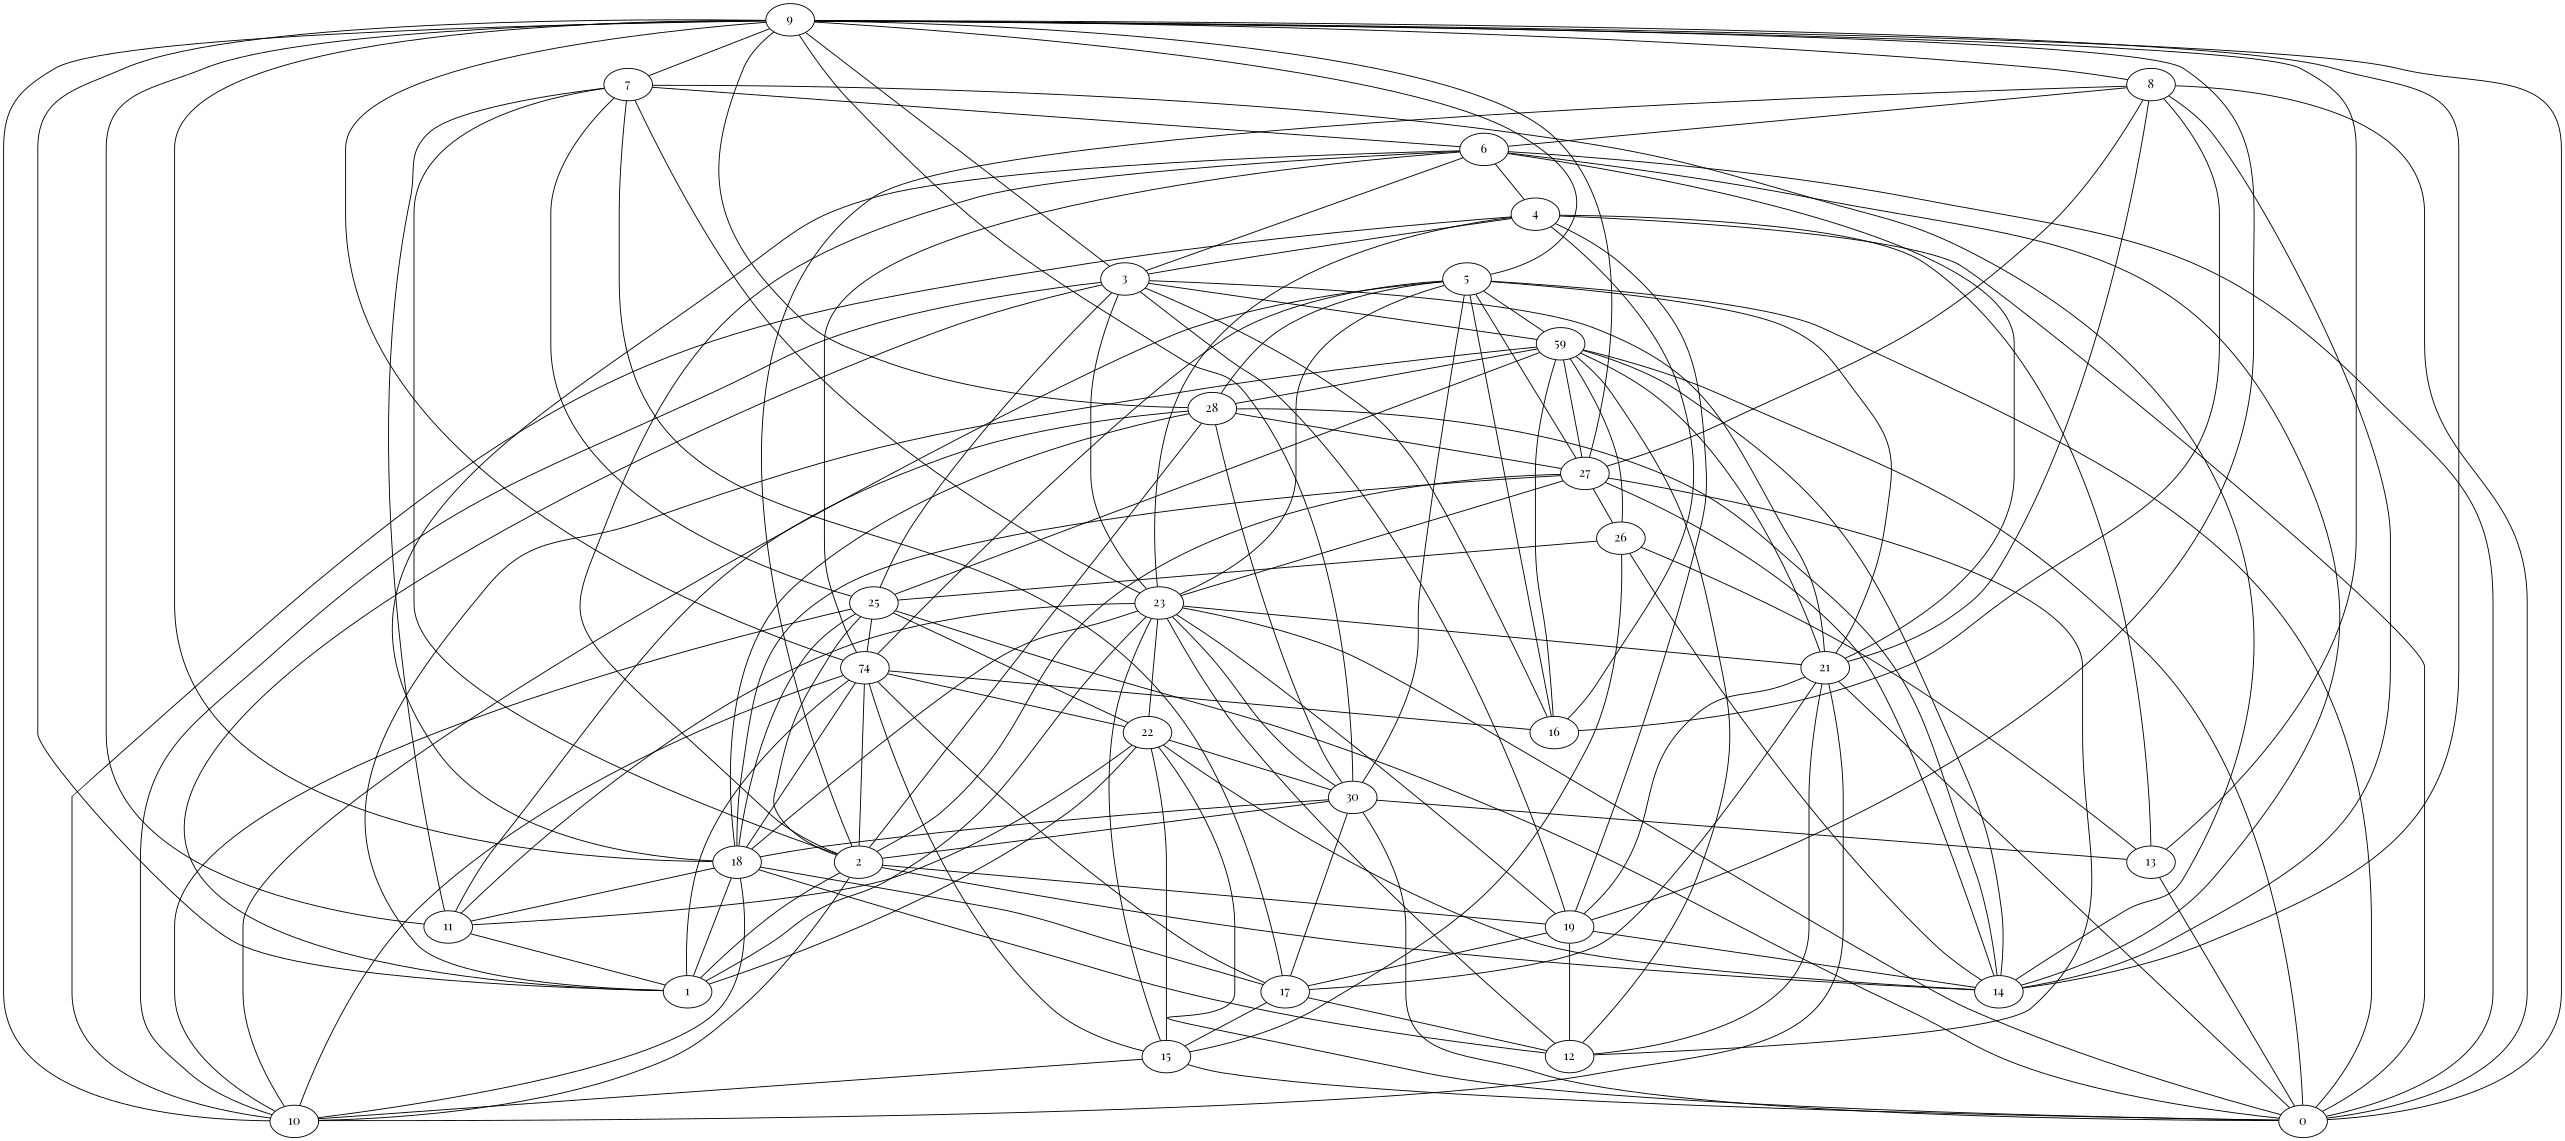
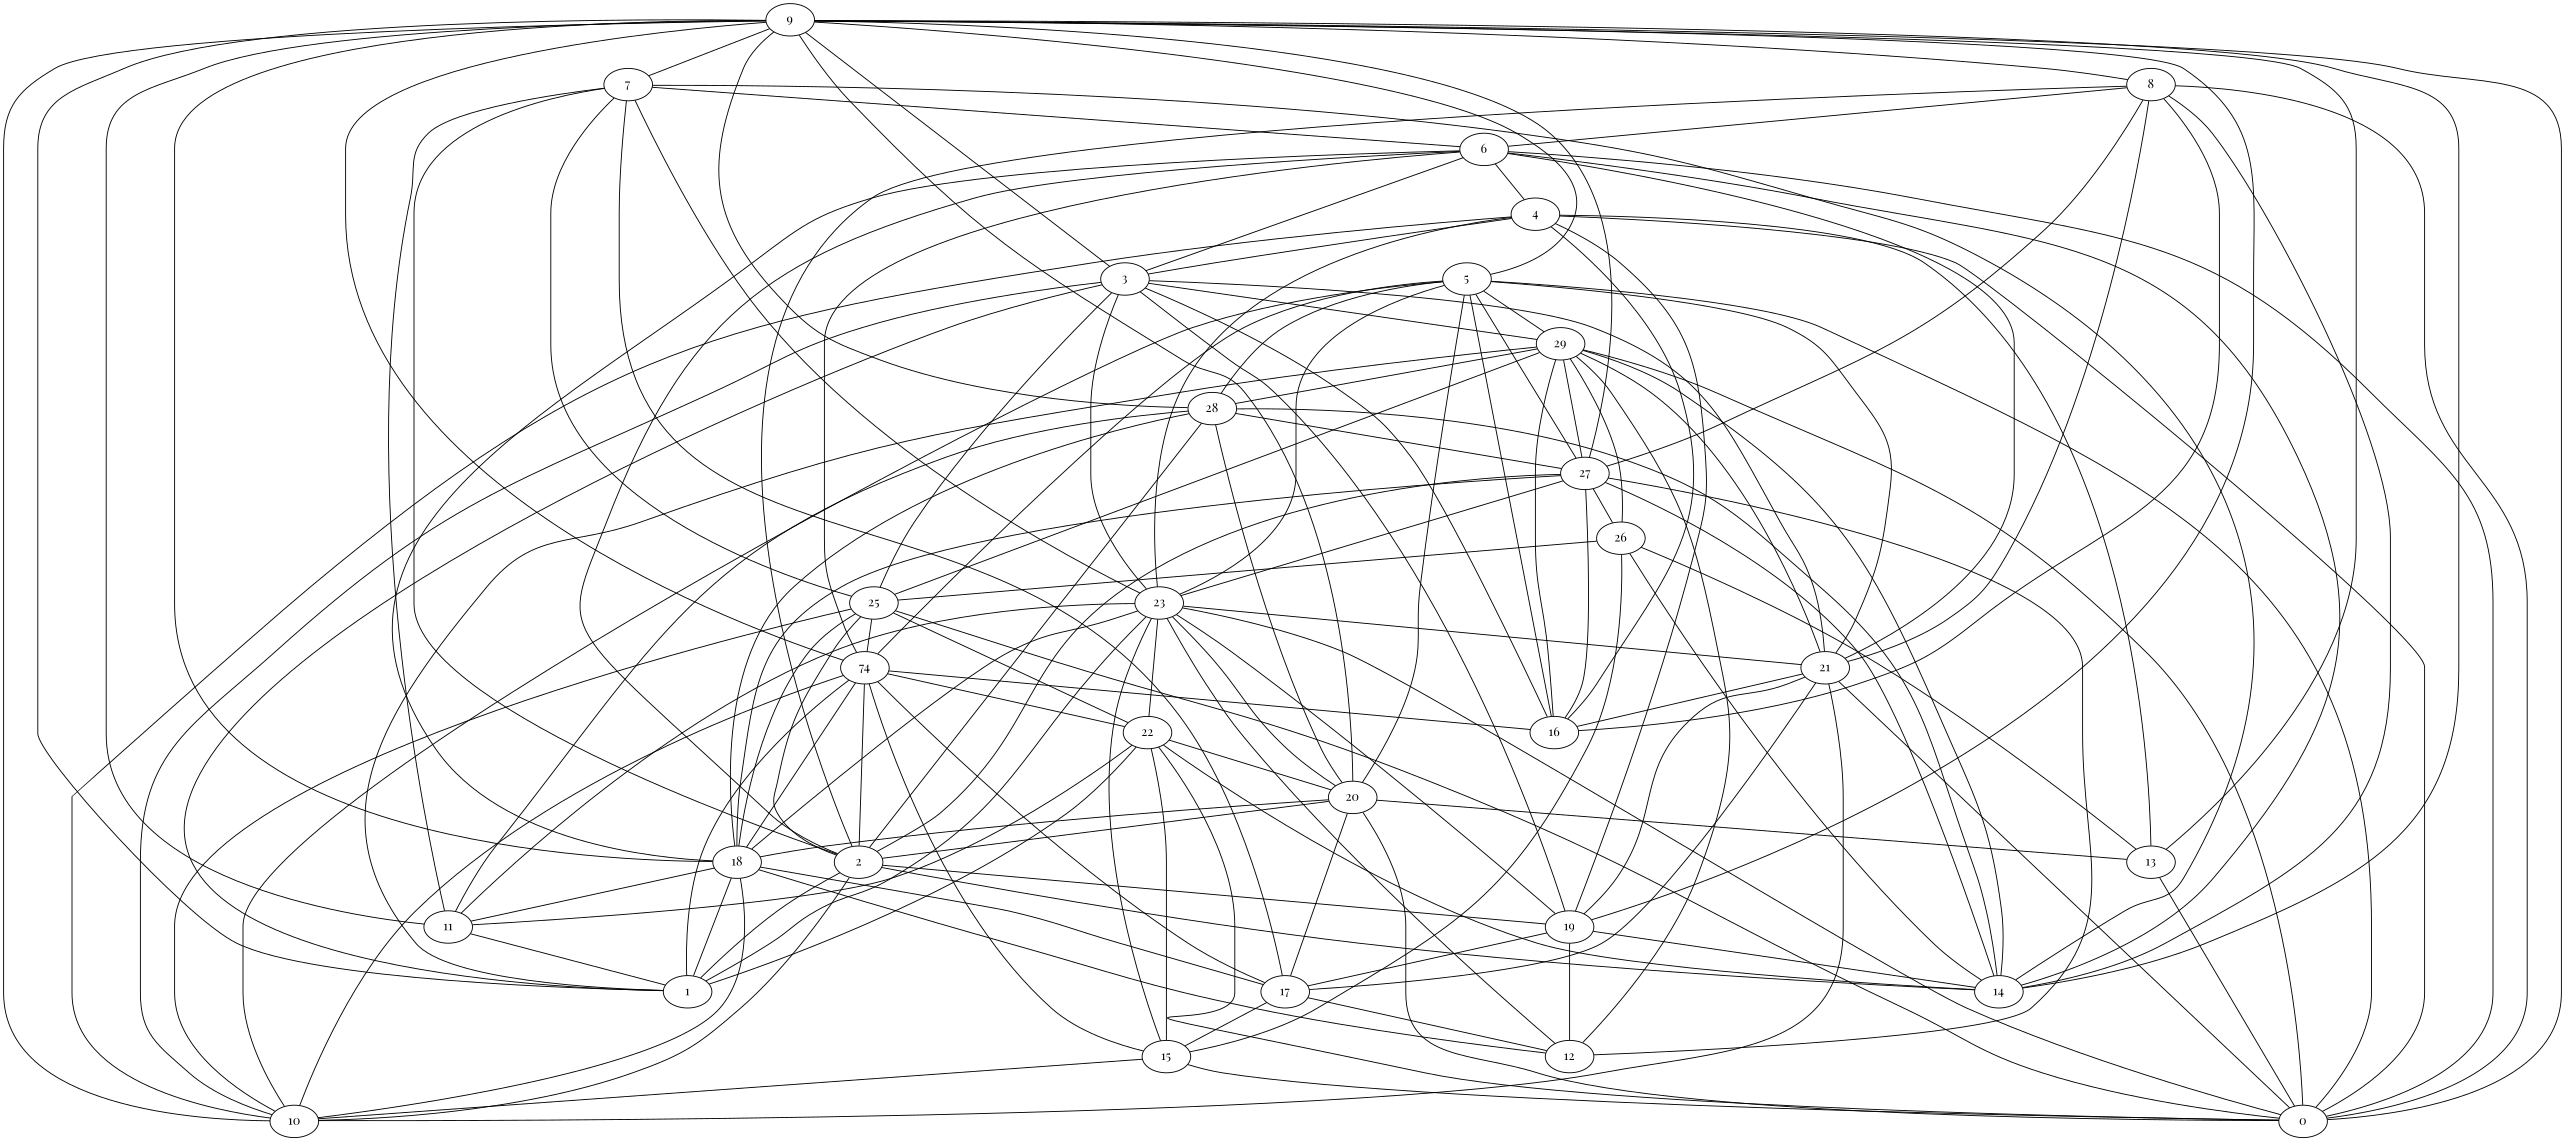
node "59": label "59" -> "29"
edge "27" -- "16": added
node "30": label "30" -> "20"
edge "21" -- "12": now "21" -- "16"
